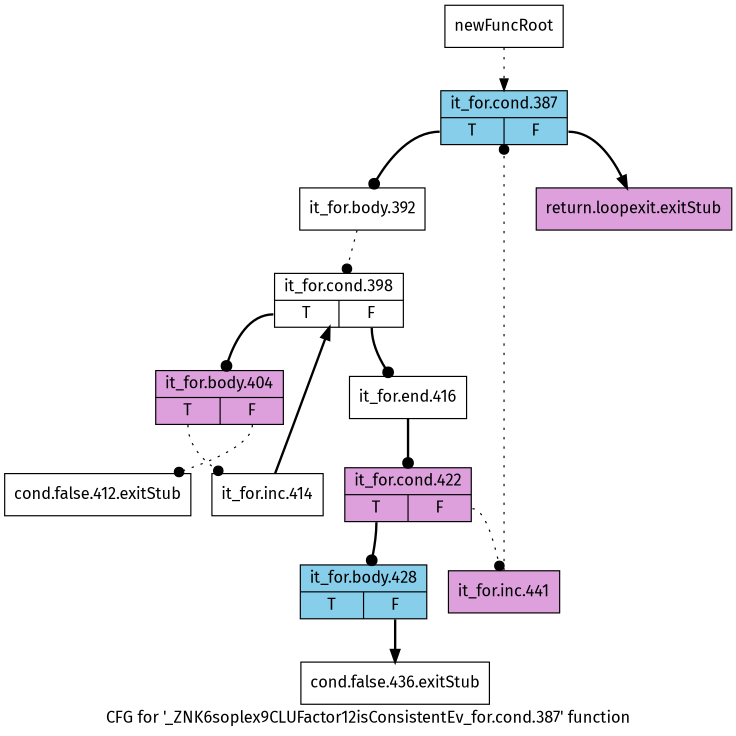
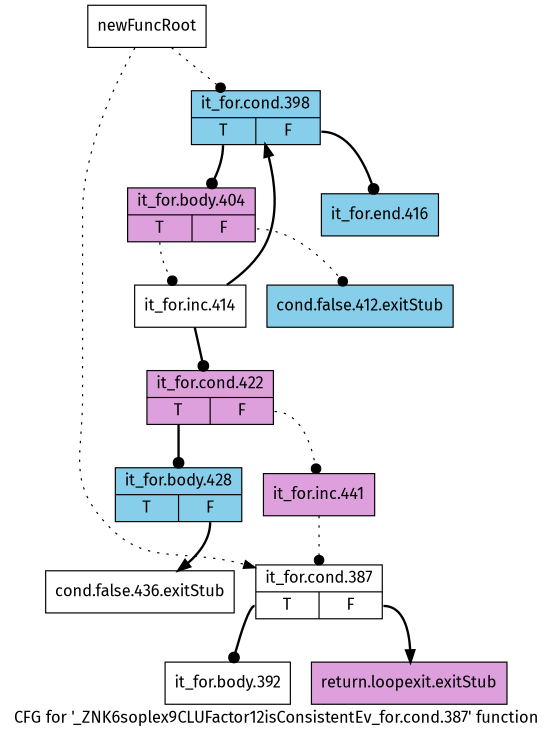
node "it_for.cond.387": fillcolor skyblue -> white
edge "it_for.body.392" -> "it_for.cond.398": now "newFuncRoot" -> "it_for.cond.398"
node "it_for.cond.398": fillcolor white -> skyblue
node "it_for.end.416": fillcolor white -> skyblue
edge "it_for.end.416" -> "it_for.cond.422": now "it_for.inc.414" -> "it_for.cond.422"
node "cond.false.412.exitStub": fillcolor white -> skyblue
